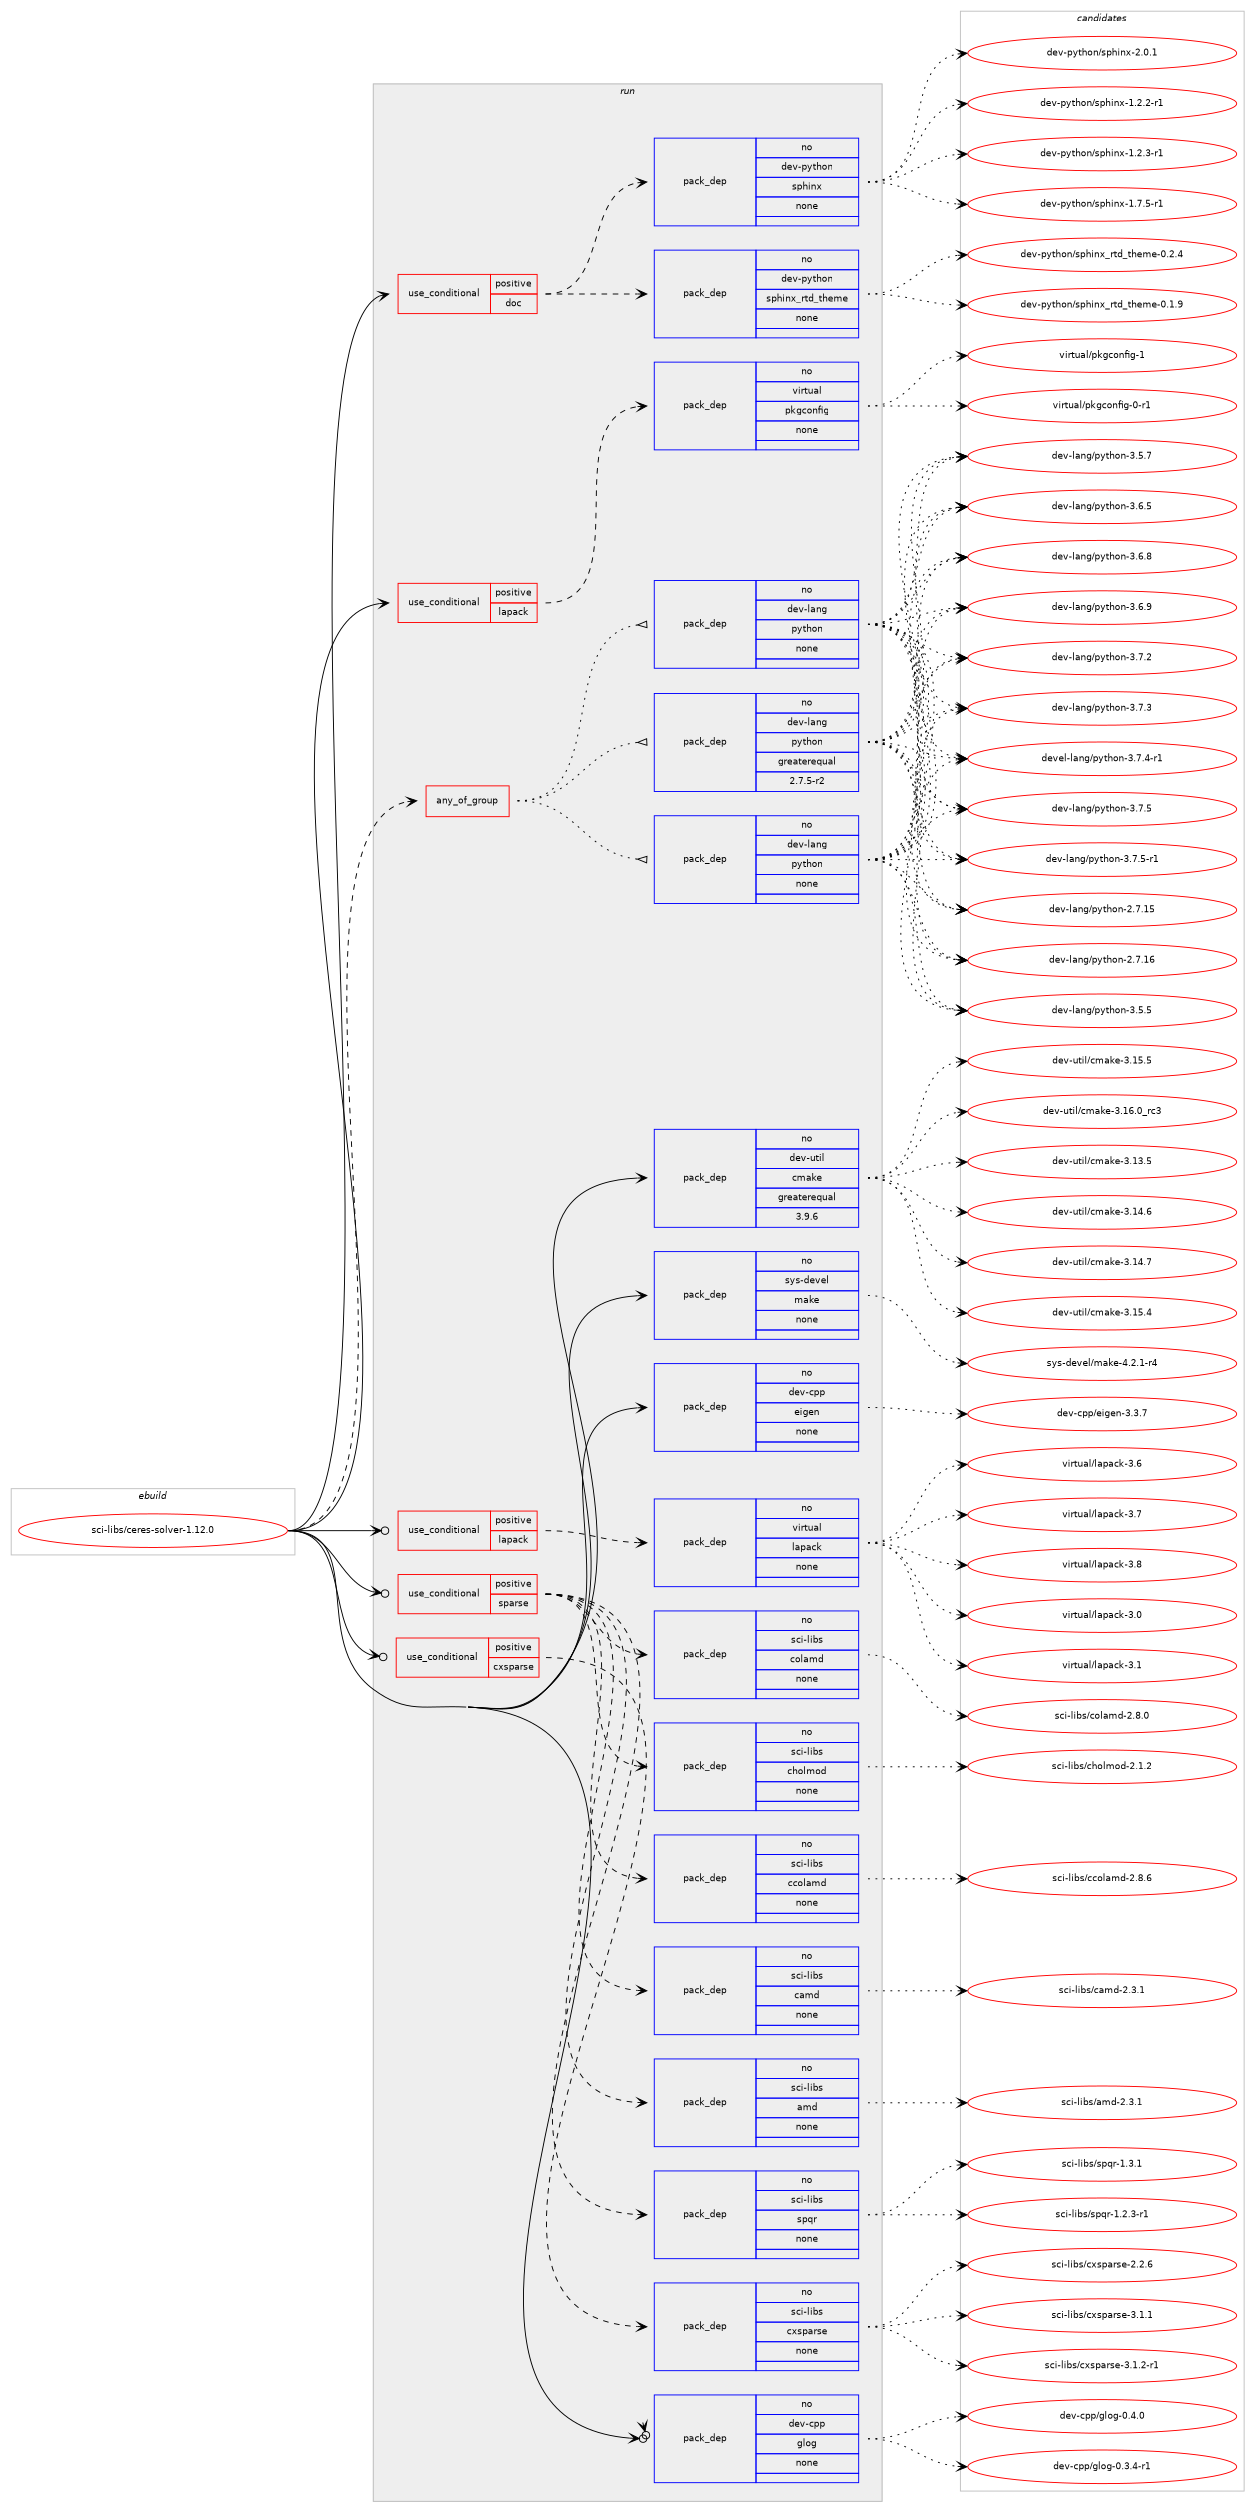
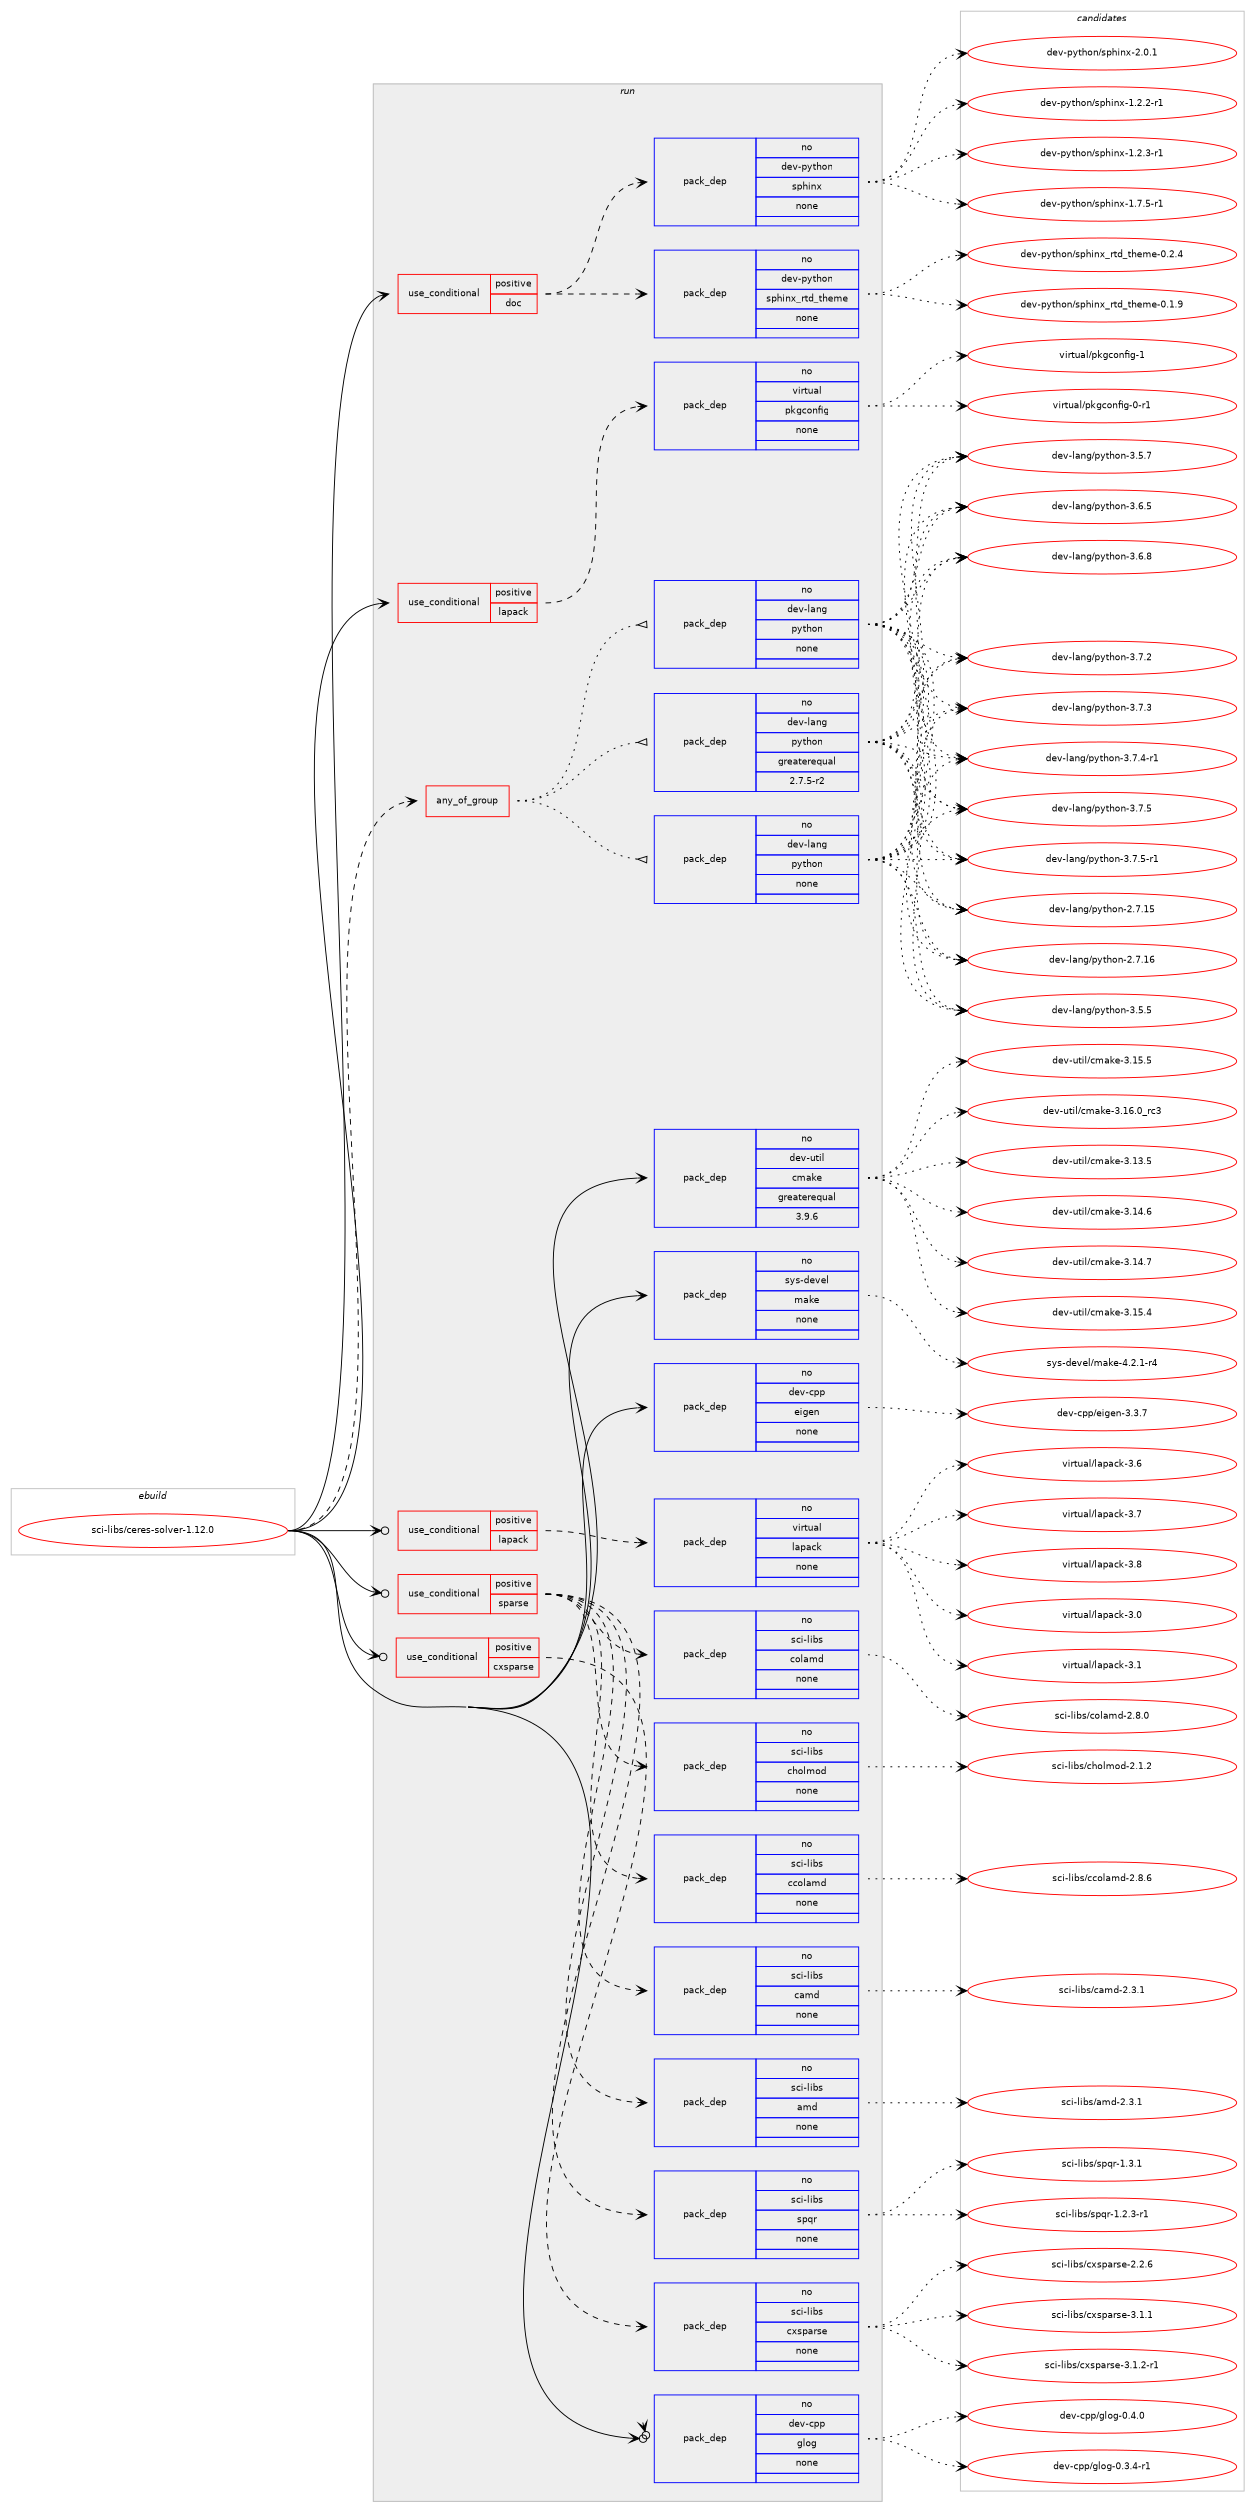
node "dev-lang/python-3.6.9": removed
node "devel-lang/python-3.7.4-r1": label "devel-lang/python-3.7.4-r1" -> "dev-lang/python-3.7.4-r1"
